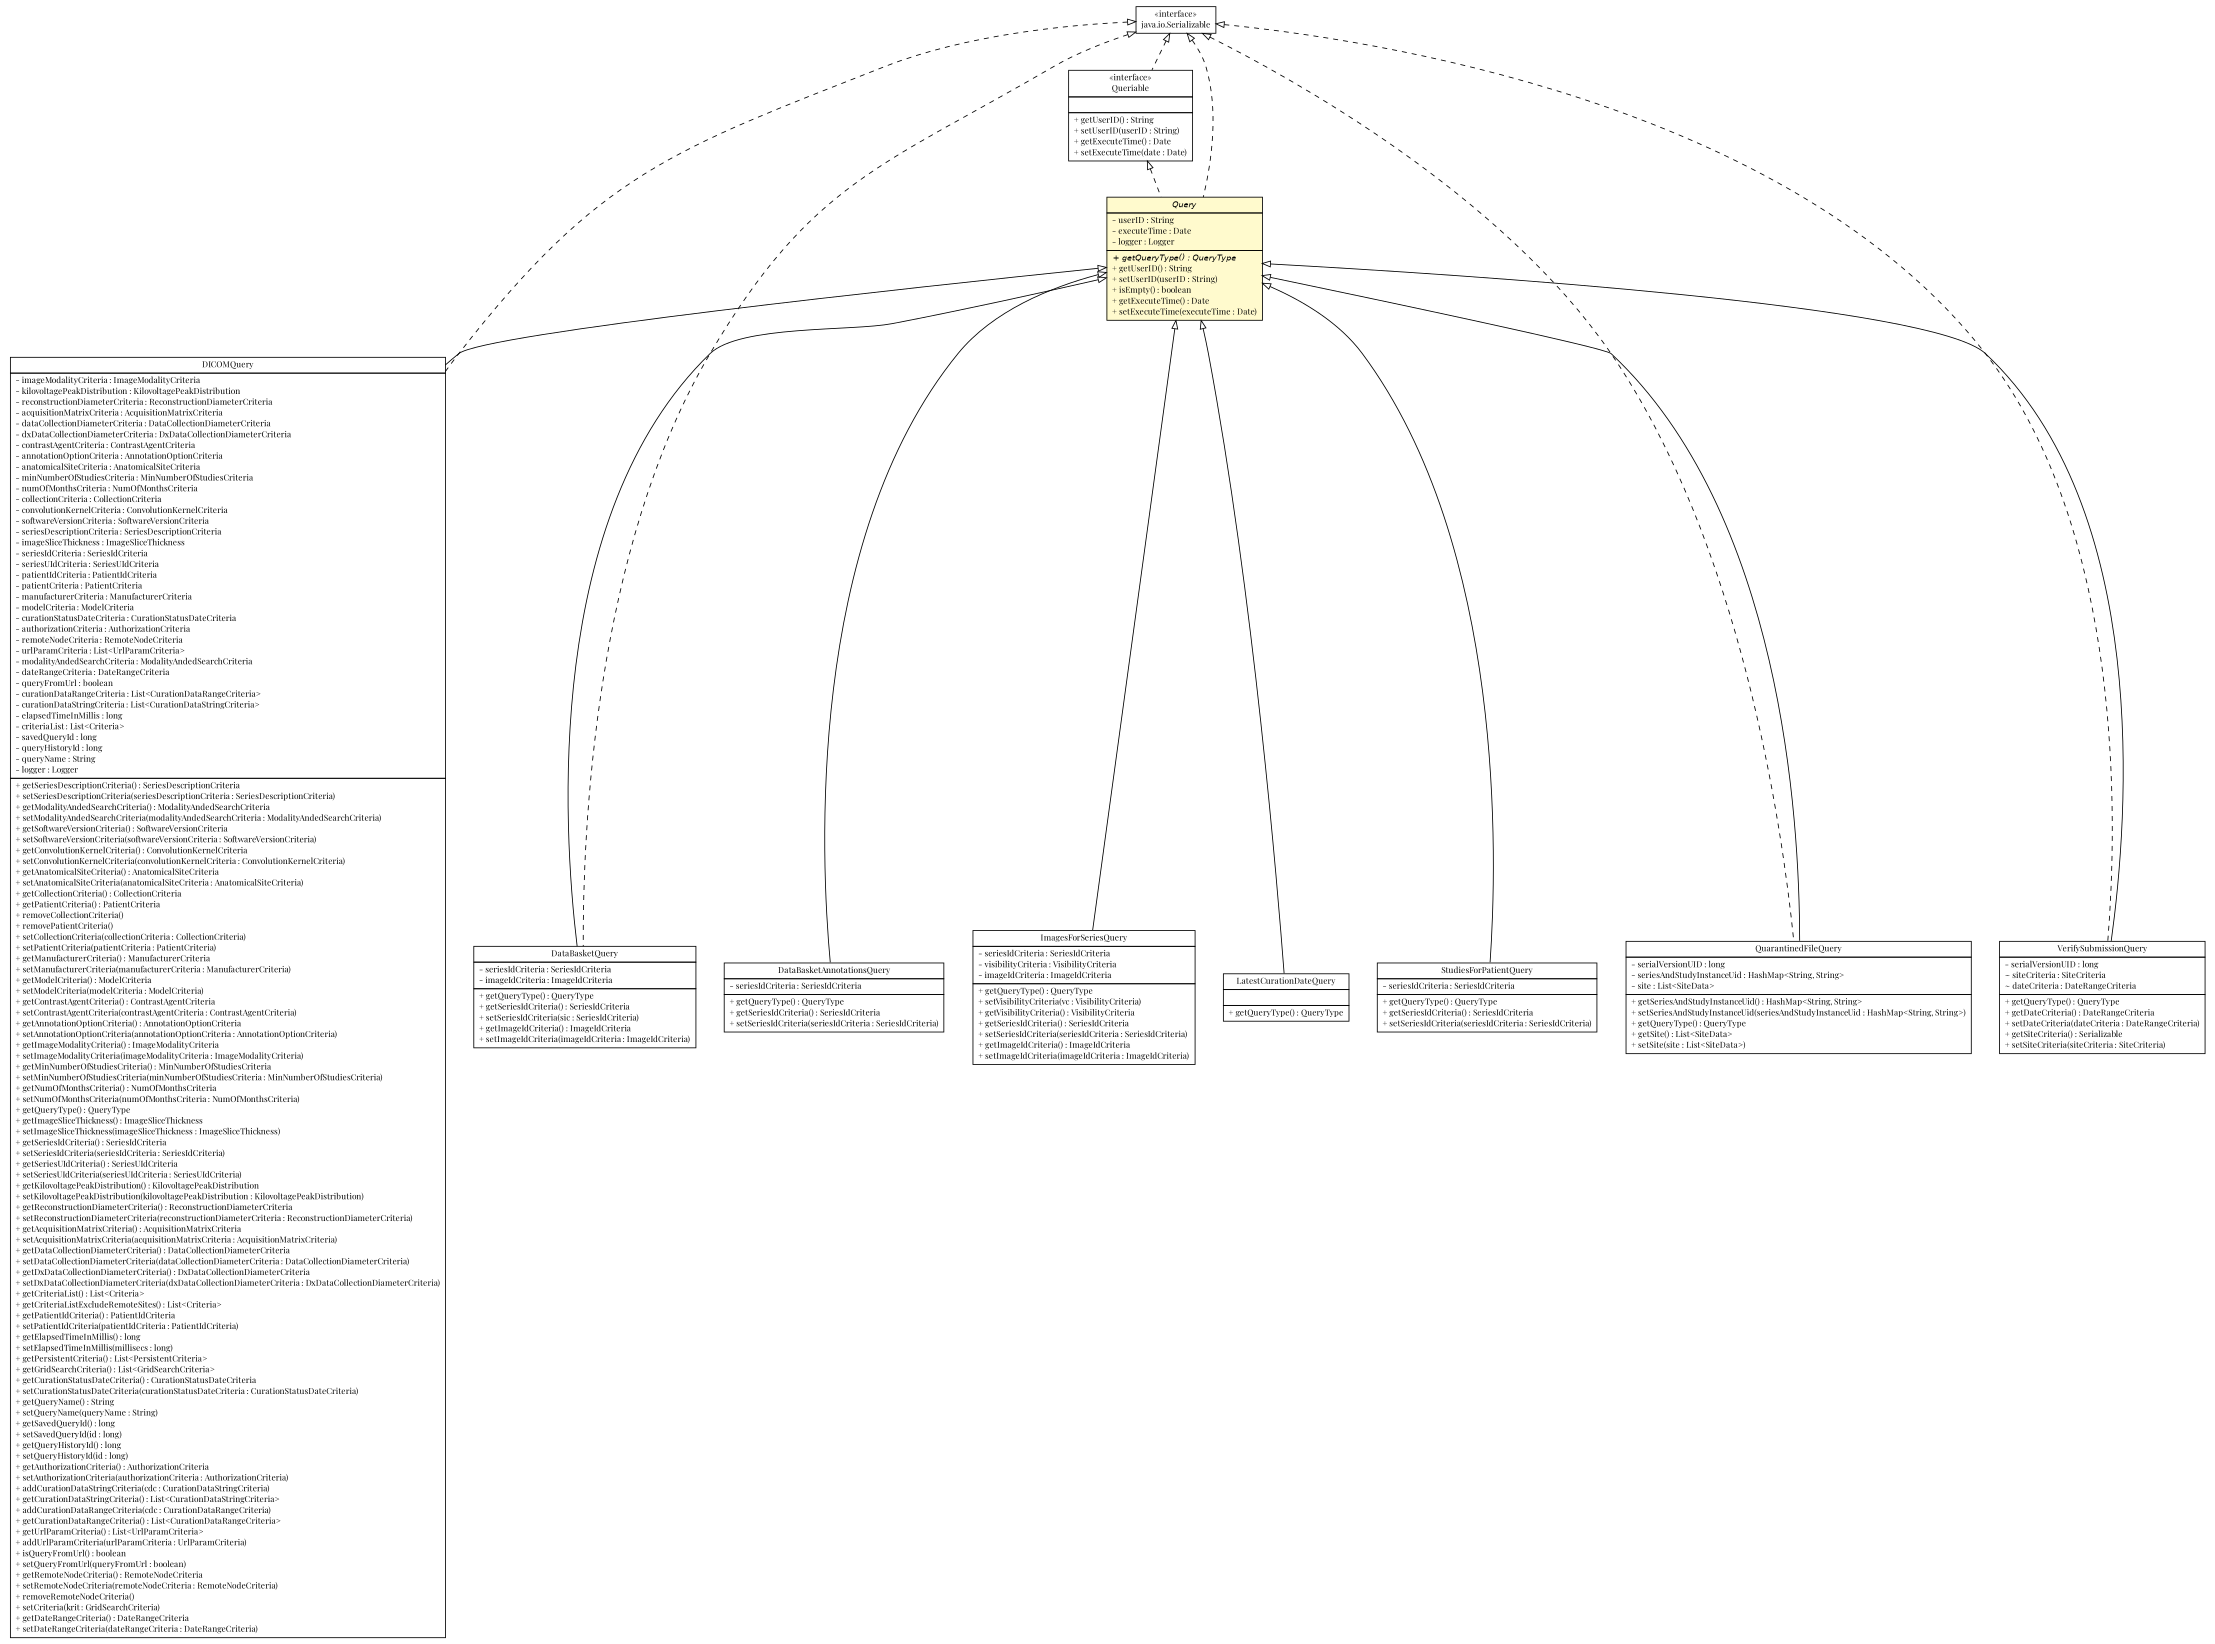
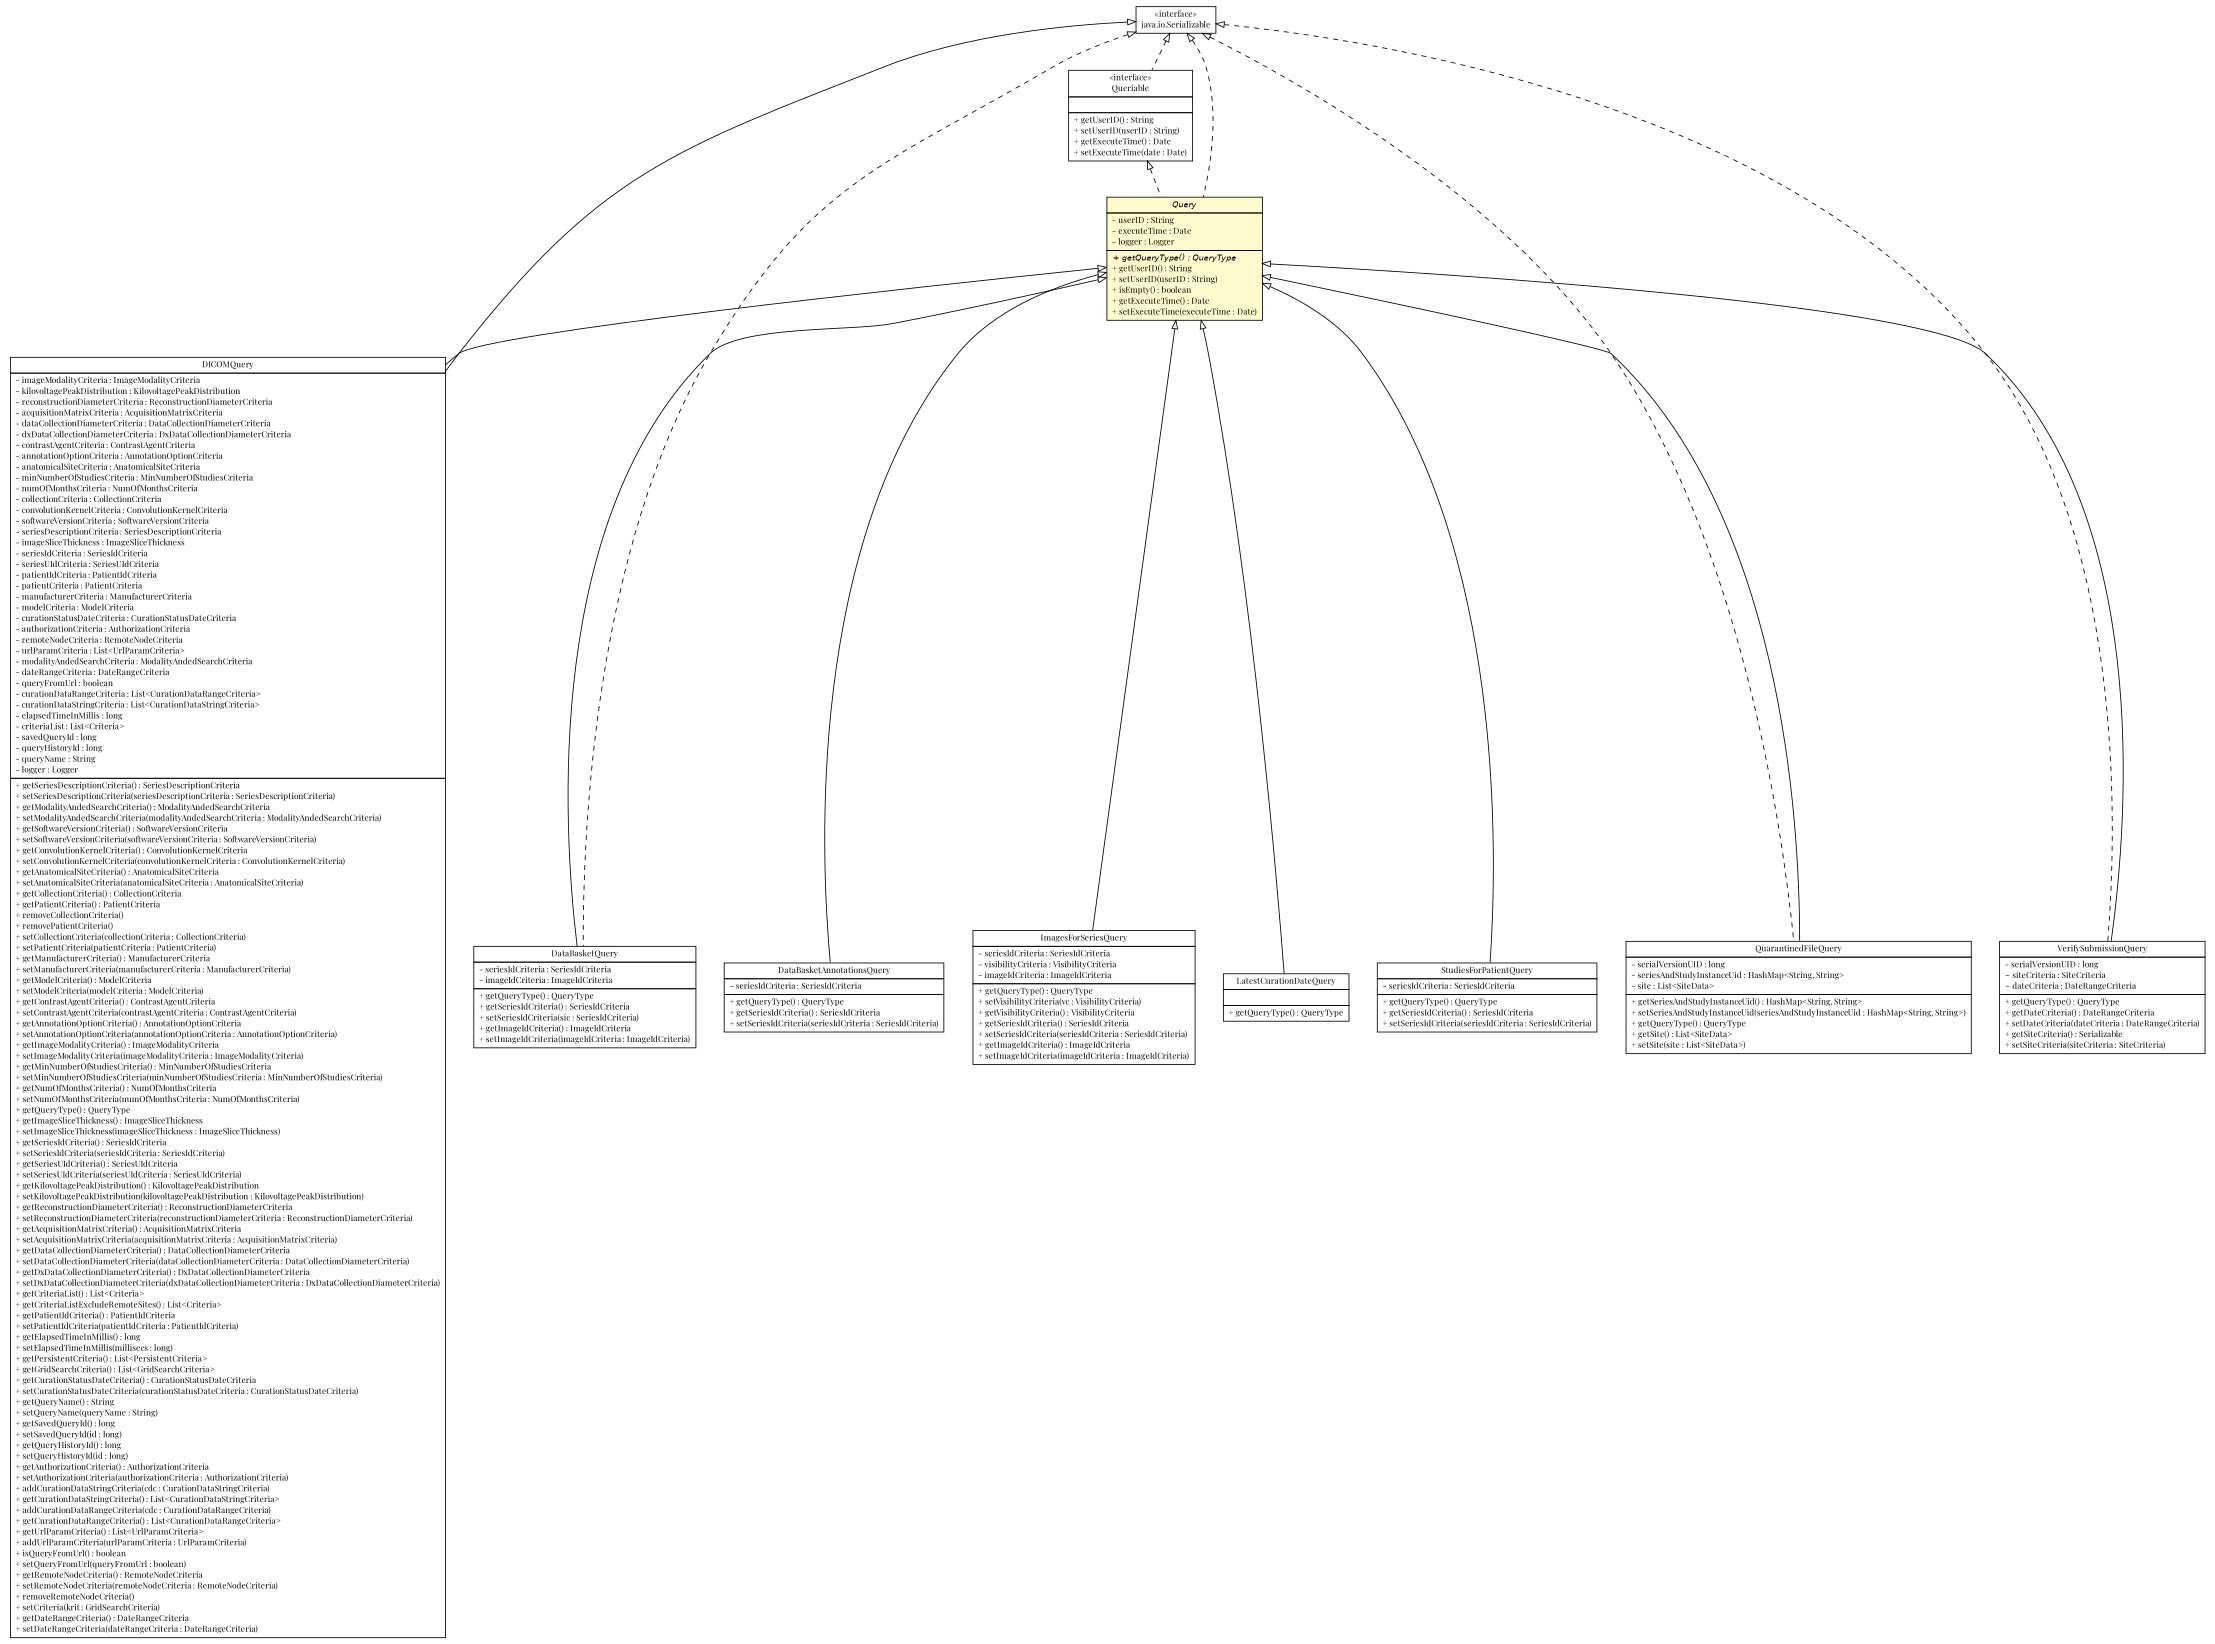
edge "DICOMQuery" -> "java.io.Serializable": style dashed -> solid
